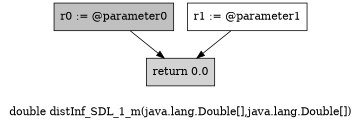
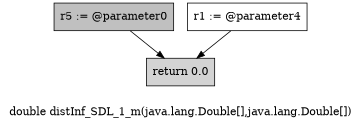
node "r0 := @parameter0": label "r0 := @parameter0" -> "r5 := @parameter0"
node "r1 := @parameter1": label "r1 := @parameter1" -> "r1 := @parameter4"
